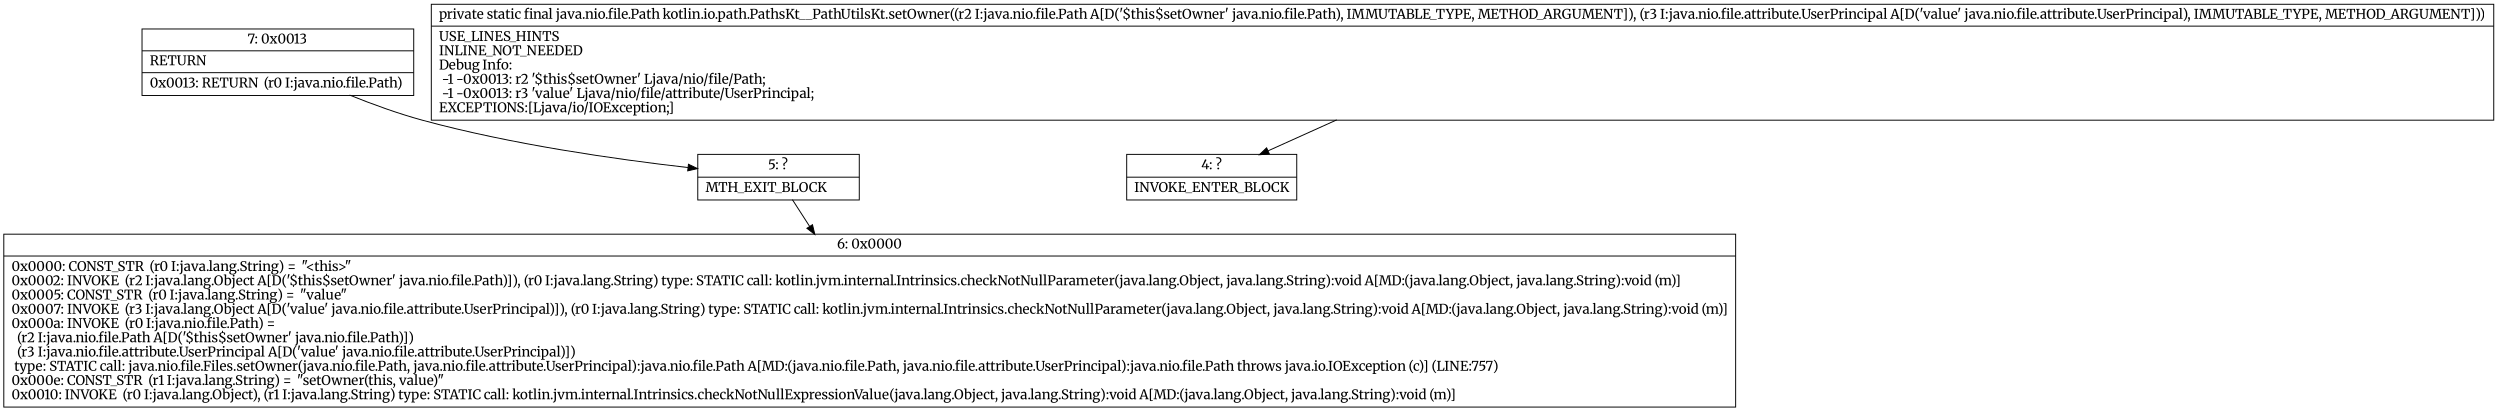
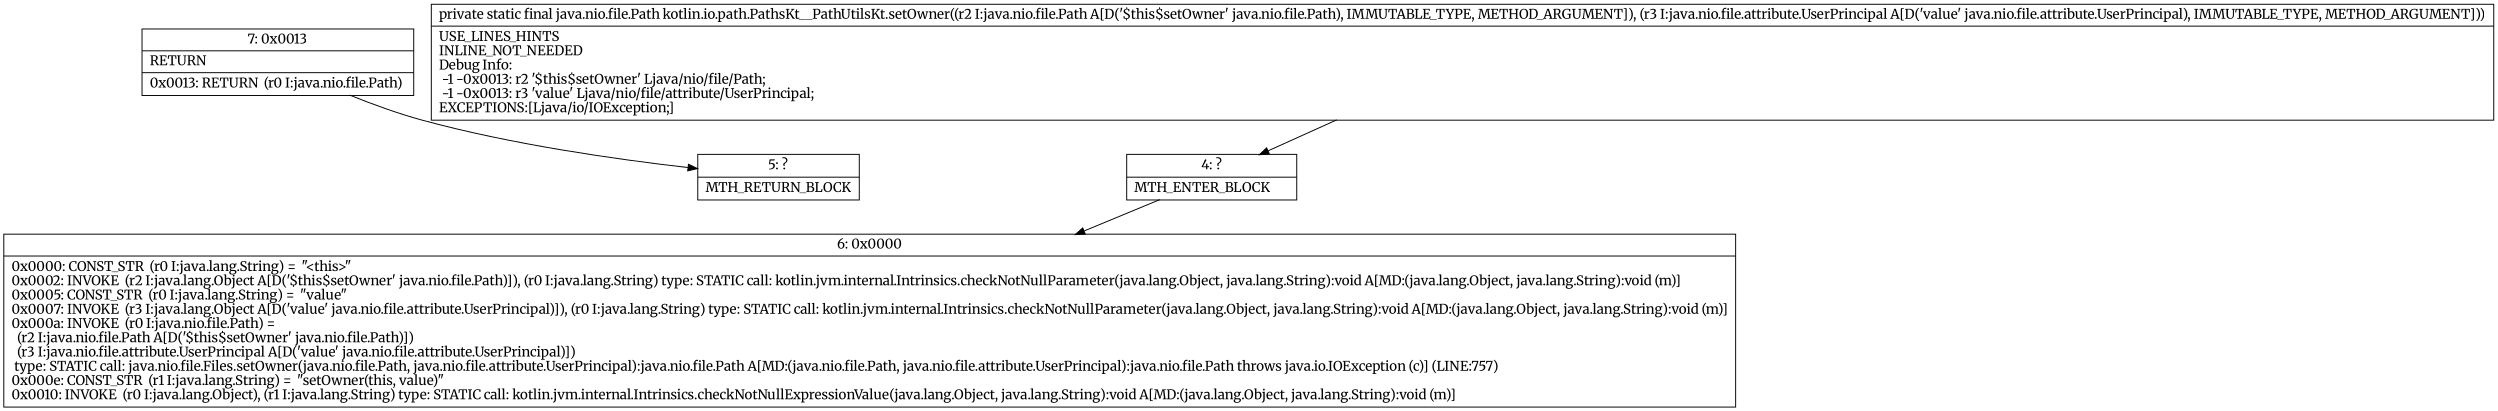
node "5: ?": text "MTH_EXIT_BLOCK" -> "MTH_RETURN_BLOCK"
node "4: ?": text "INVOKE_ENTER_BLOCK" -> "MTH_ENTER_BLOCK"
edge "5: ?" -> "6: 0x0000": now "4: ?" -> "6: 0x0000"
